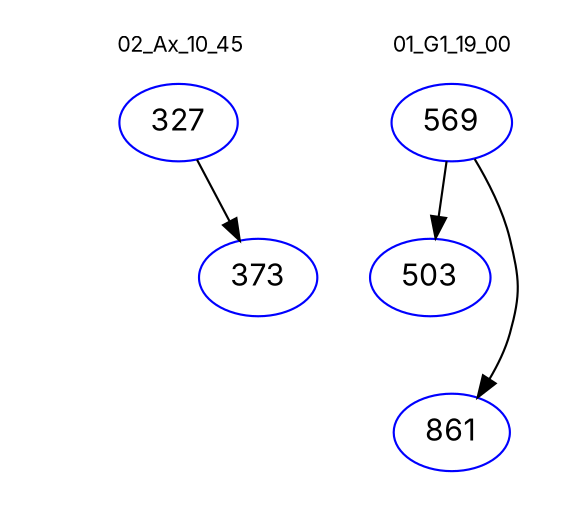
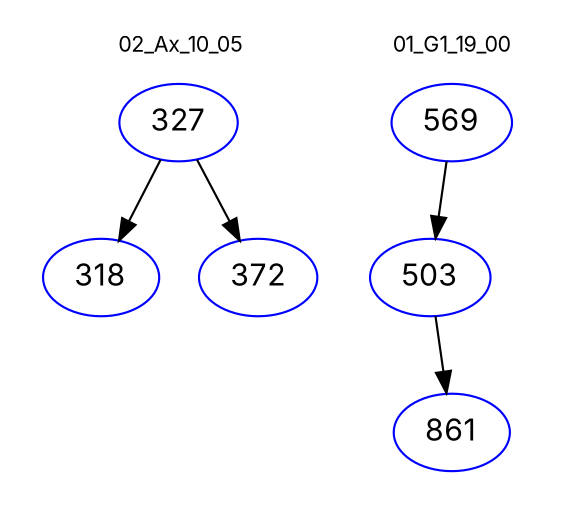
cluster "02_Ax_10_45": label "02_Ax_10_45" -> "02_Ax_10_05"
edge "569" -> "861": now "503" -> "861"
node "318": added
node "373": label "373" -> "372"
